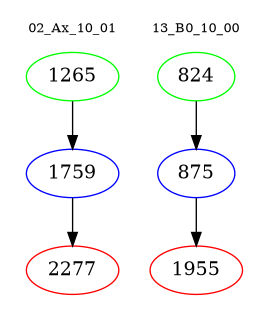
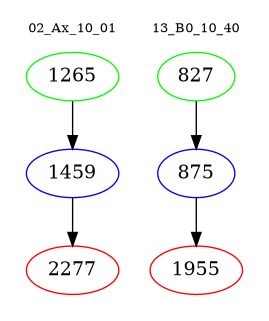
cluster "13_B0_10_00": label "13_B0_10_00" -> "13_B0_10_40"
node "824": label "824" -> "827"
node "1759": label "1759" -> "1459"
